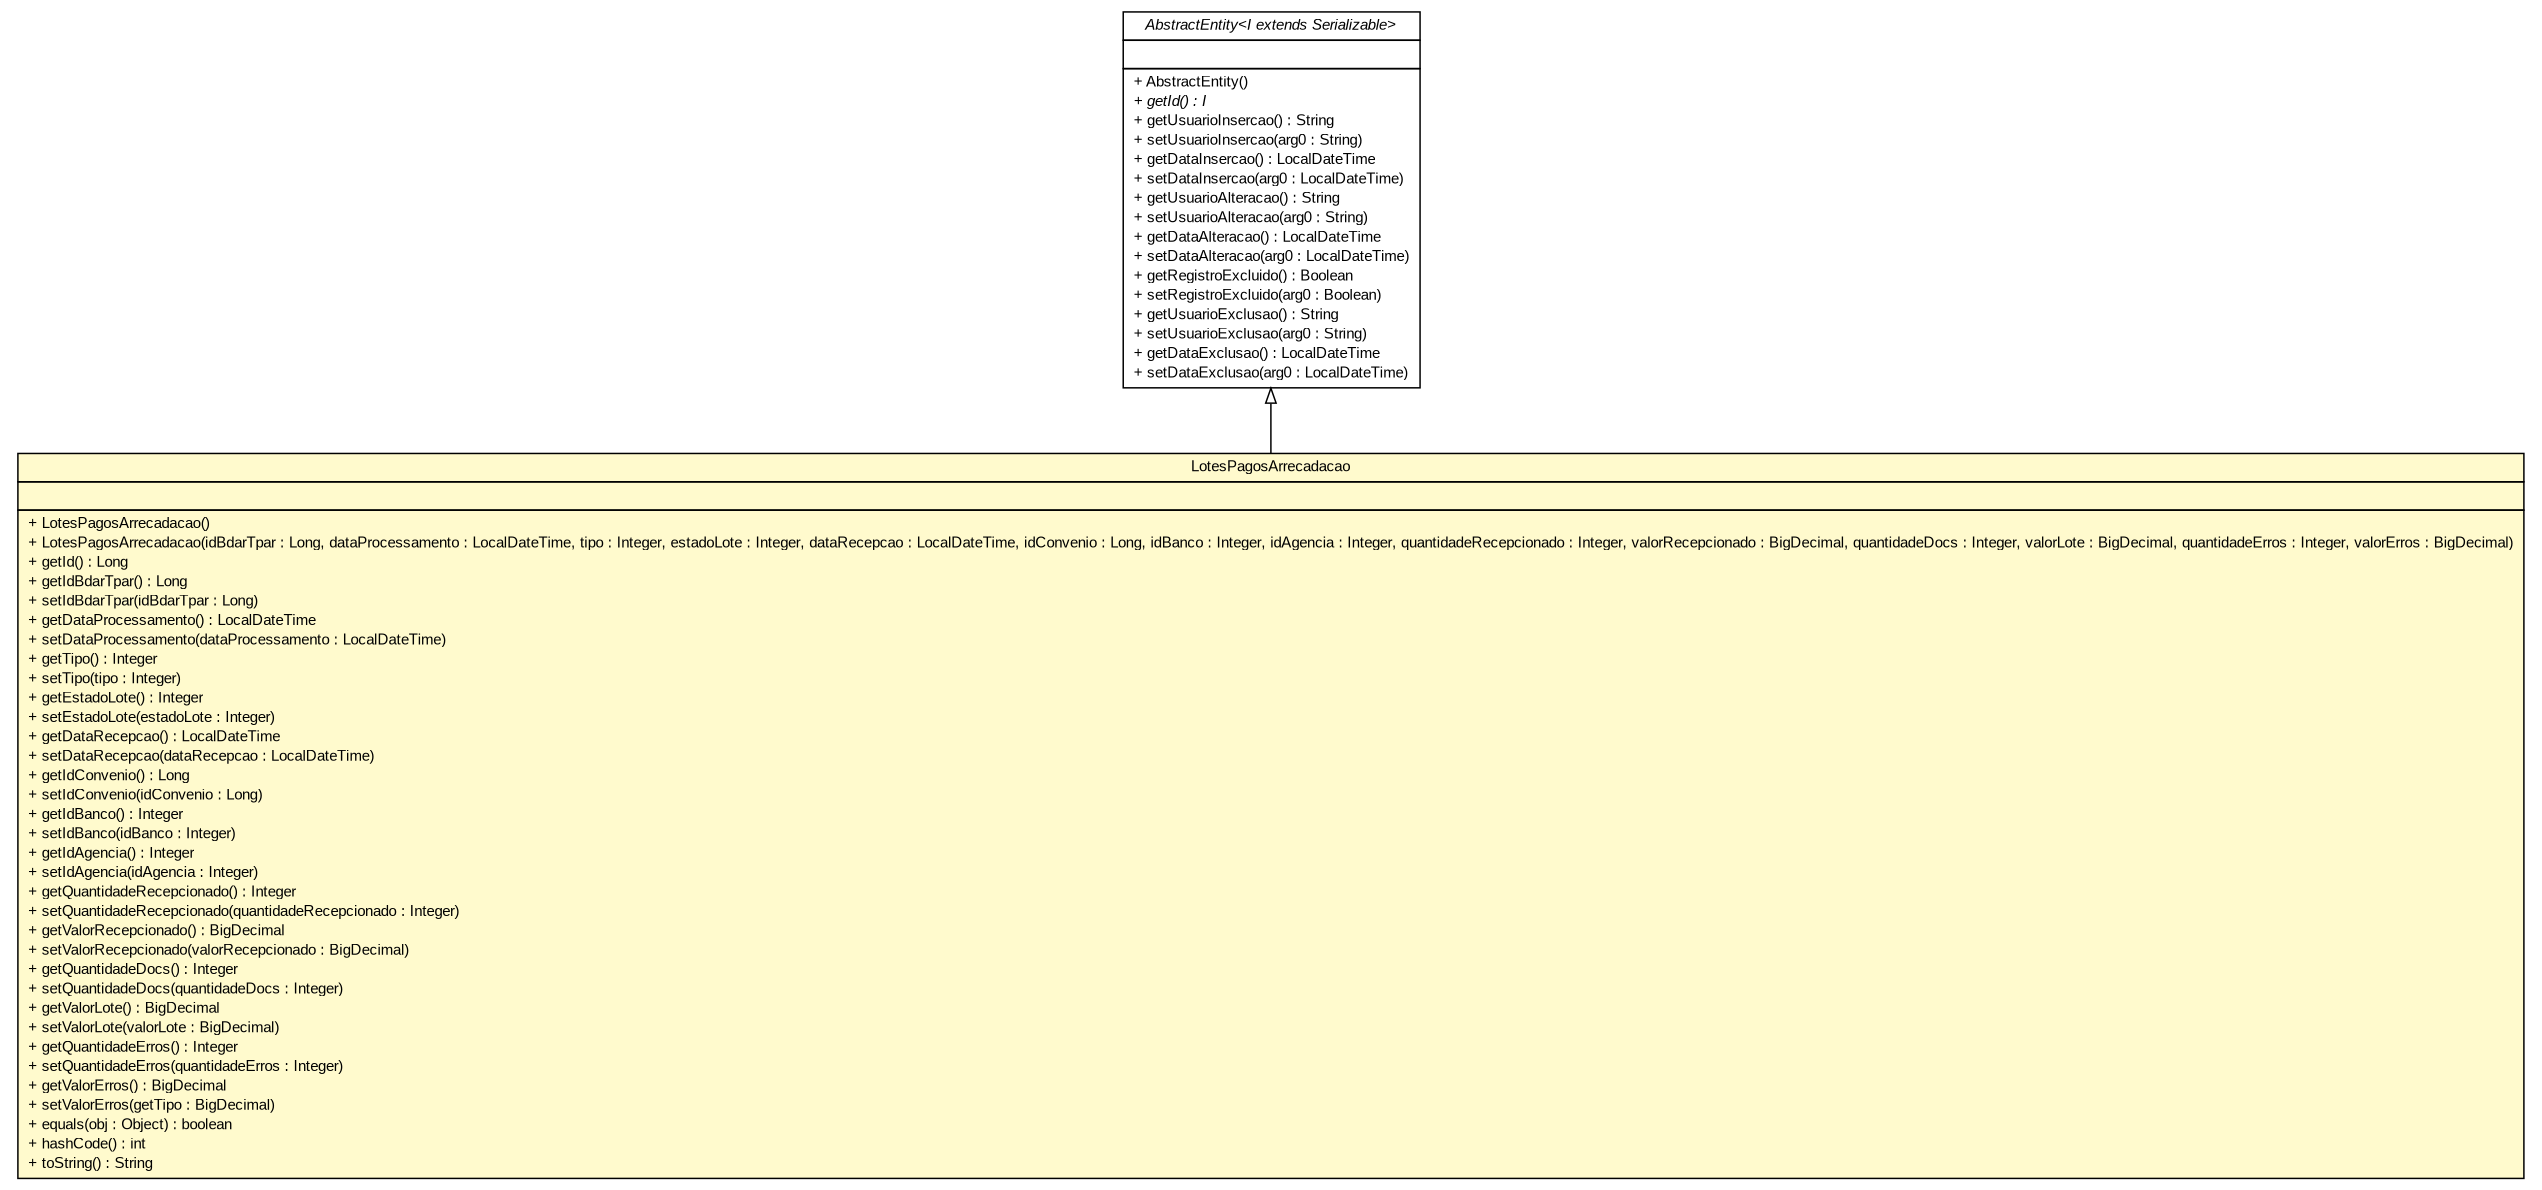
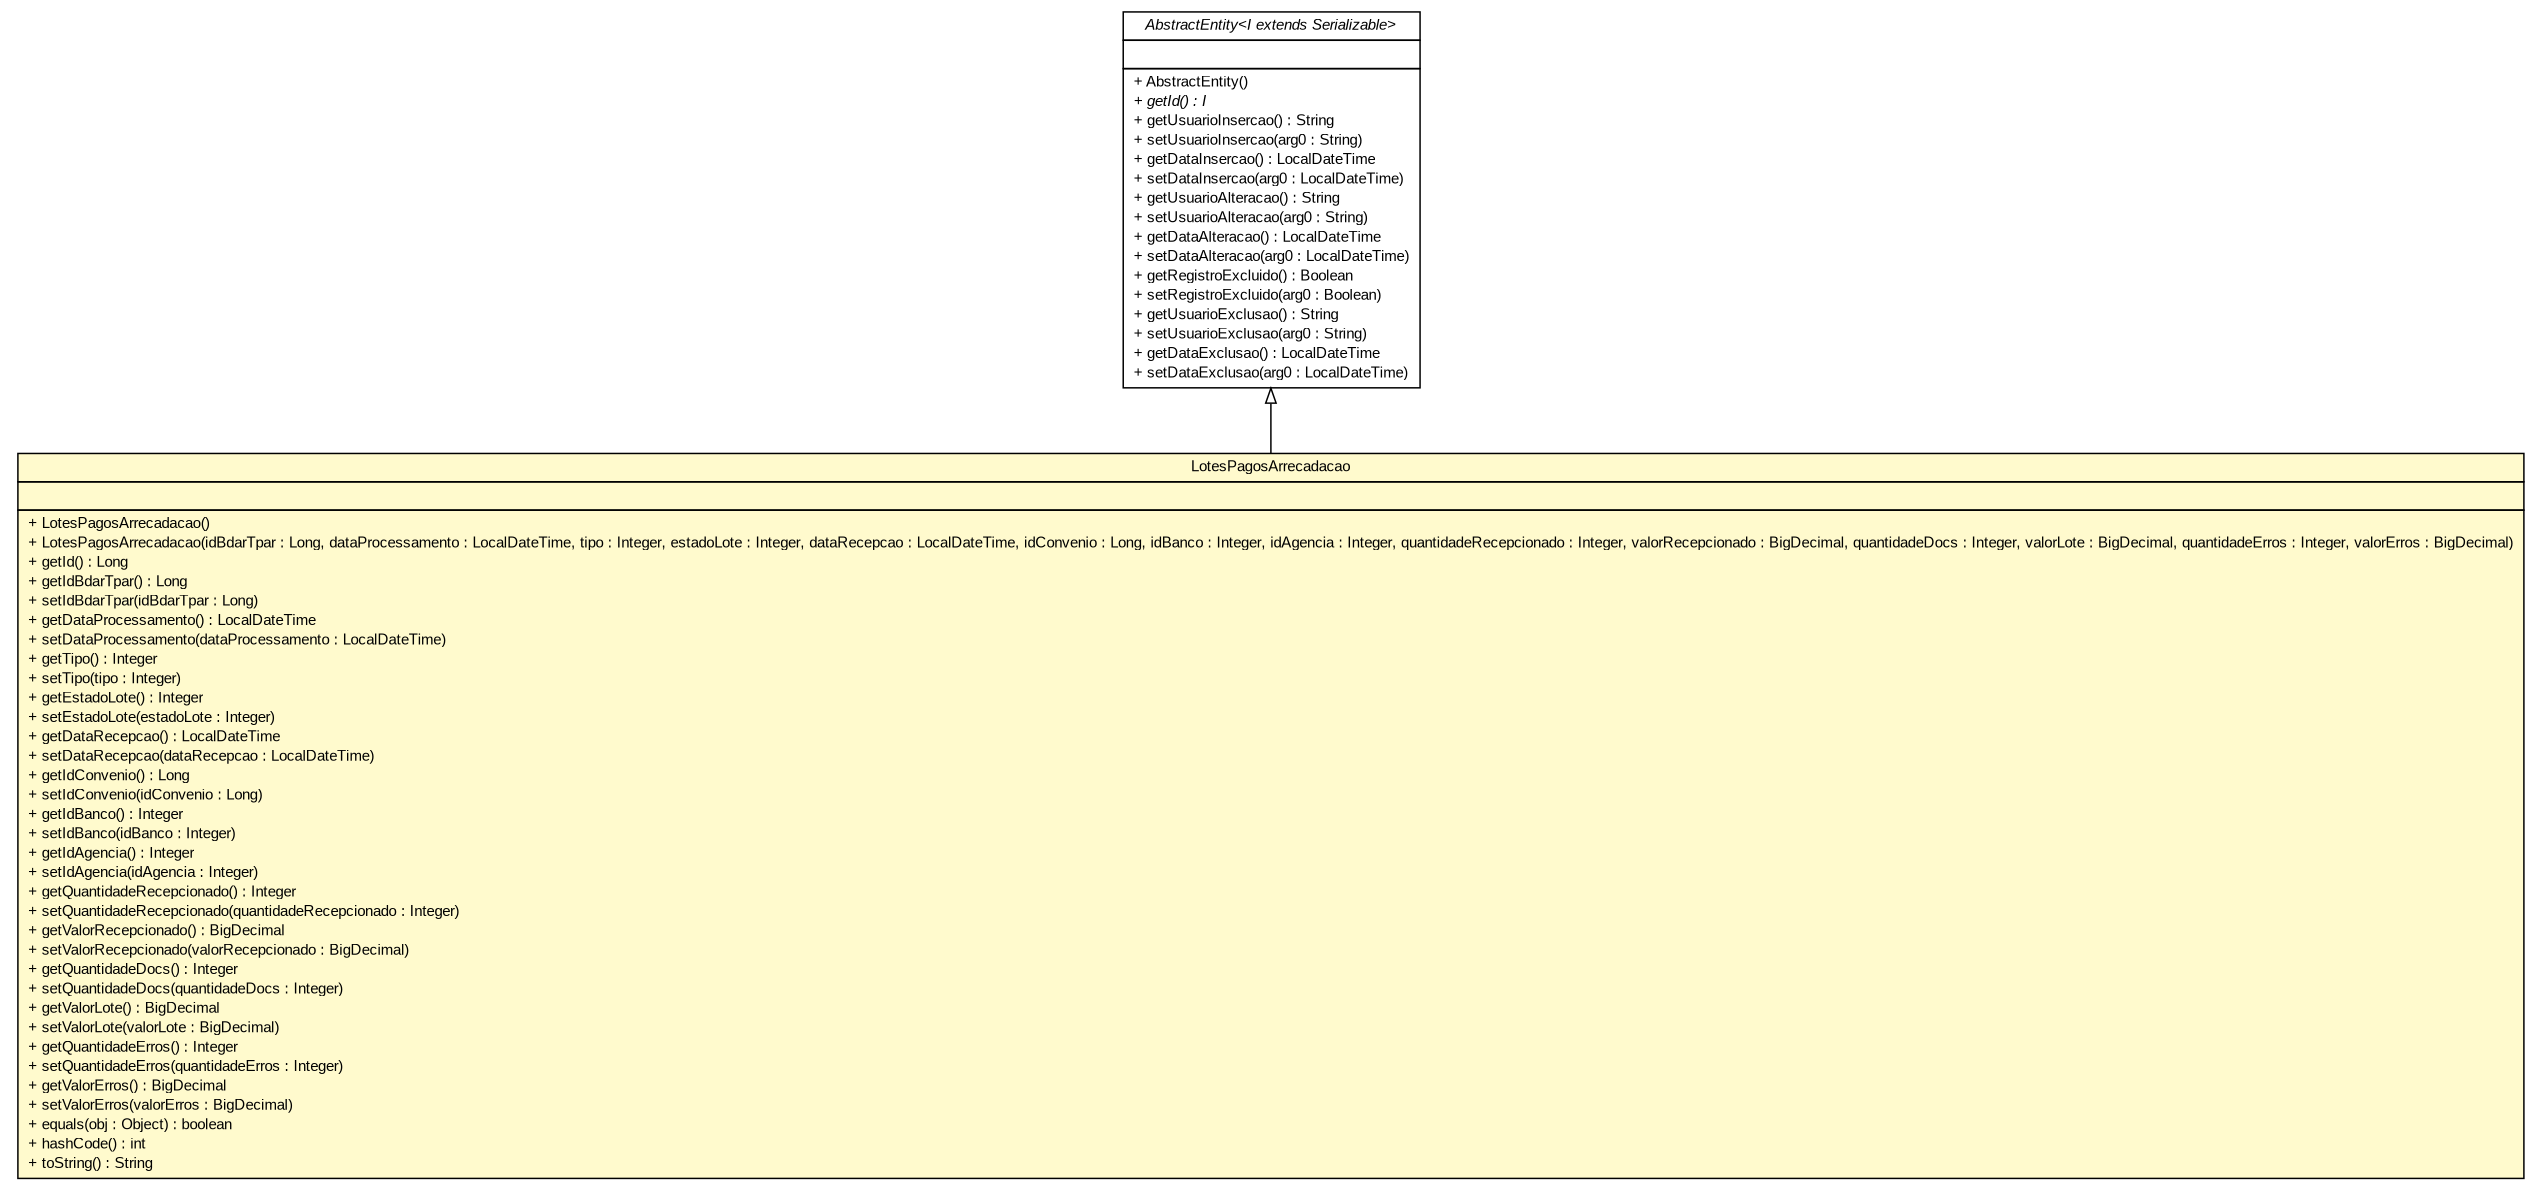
node "LotesPagosArrecadacao": text "+ setValorErros(getTipo : BigDecimal)" -> "+ setValorErros(valorErros : BigDecimal)"
